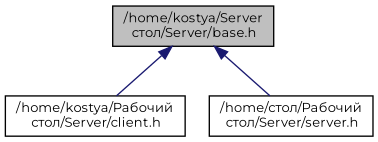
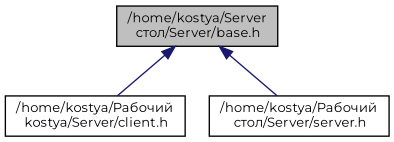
node "/home/kostya/Рабочий стол/Server/client.h": label "/home/kostya/Рабочий стол/Server/client.h" -> "/home/kostya/Рабочий kostya/Server/client.h"
node "/home/стол/Рабочий стол/Server/server.h": label "/home/стол/Рабочий стол/Server/server.h" -> "/home/kostya/Рабочий стол/Server/server.h"
